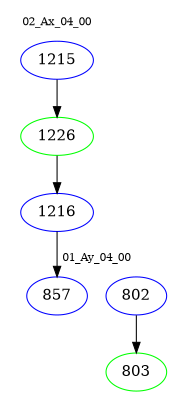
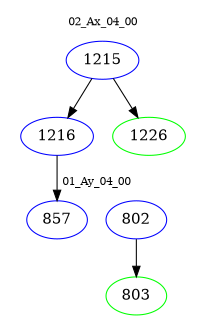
edge "1226" -> "1216": now "1215" -> "1216"
